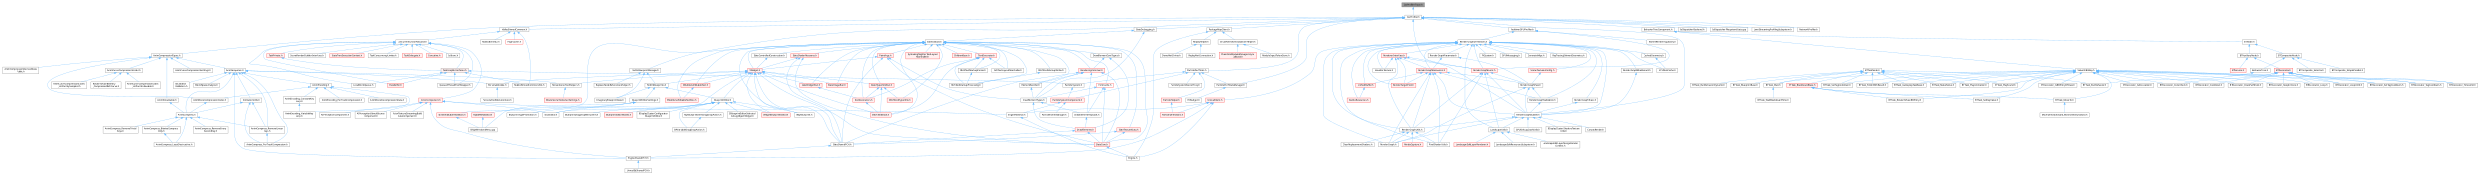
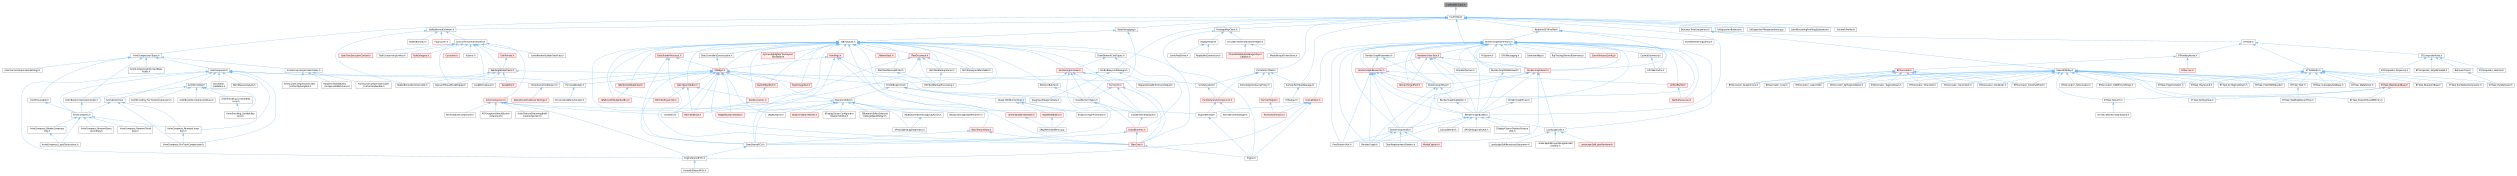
edge "ParallelFor.h" -> "ConcurrentLinearAllocator.h": removed
edge "BTTaskNode.h" -> "BTNode.h": added
node "BTComposite_Sequence.h": added
edge "RenderGraphPass.h" -> "SceneTexturesConfig.h": now "RenderGraphPass.h" -> "RenderGraphDefinitions.h"
node "MoveDirectlyToward_MoveDirectlyToward.h": label "MoveDirectlyToward_MoveDirectlyToward.h" -> "BTTask_MoveDirectlyToward.h"
